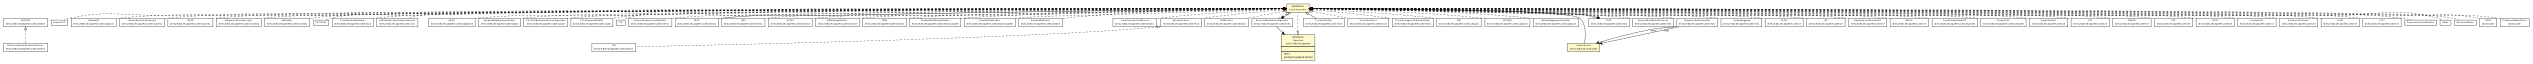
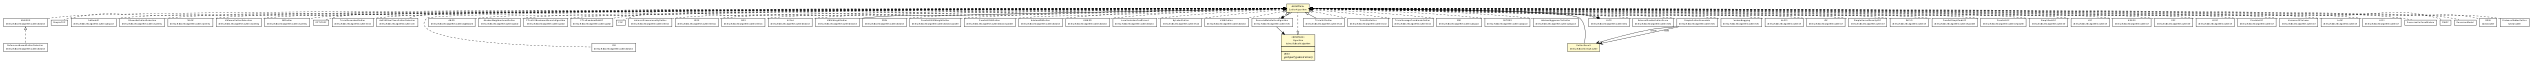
edge "KNNSOS" -> "OutlierAlgorithm": added
edge "IDOS" -> "OutlierAlgorithm": style solid -> dashed
edge "KNNWeightOutlier" -> "OutlierAlgorithm": style dashed -> solid
node "KNNDD": added
edge "SOS" -> "ByLabelOutlier": now "SOS" -> "OutlierAlgorithm"
